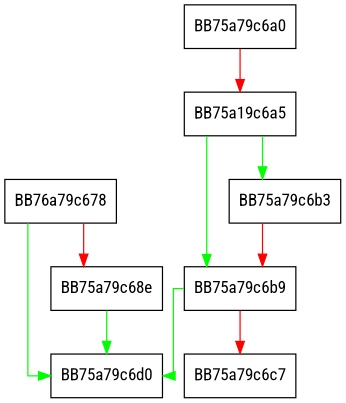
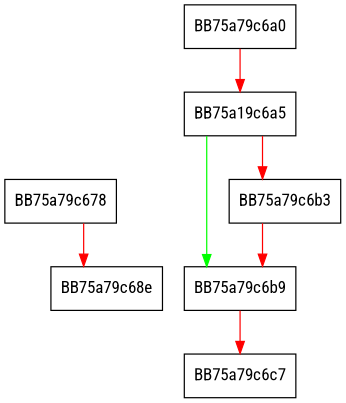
edge "BB75a19c6a5" -> "BB75a79c6b3": color green -> red
node "BB76a79c678": label "BB76a79c678" -> "BB75a79c678"
node "BB75a79c6d0": removed
